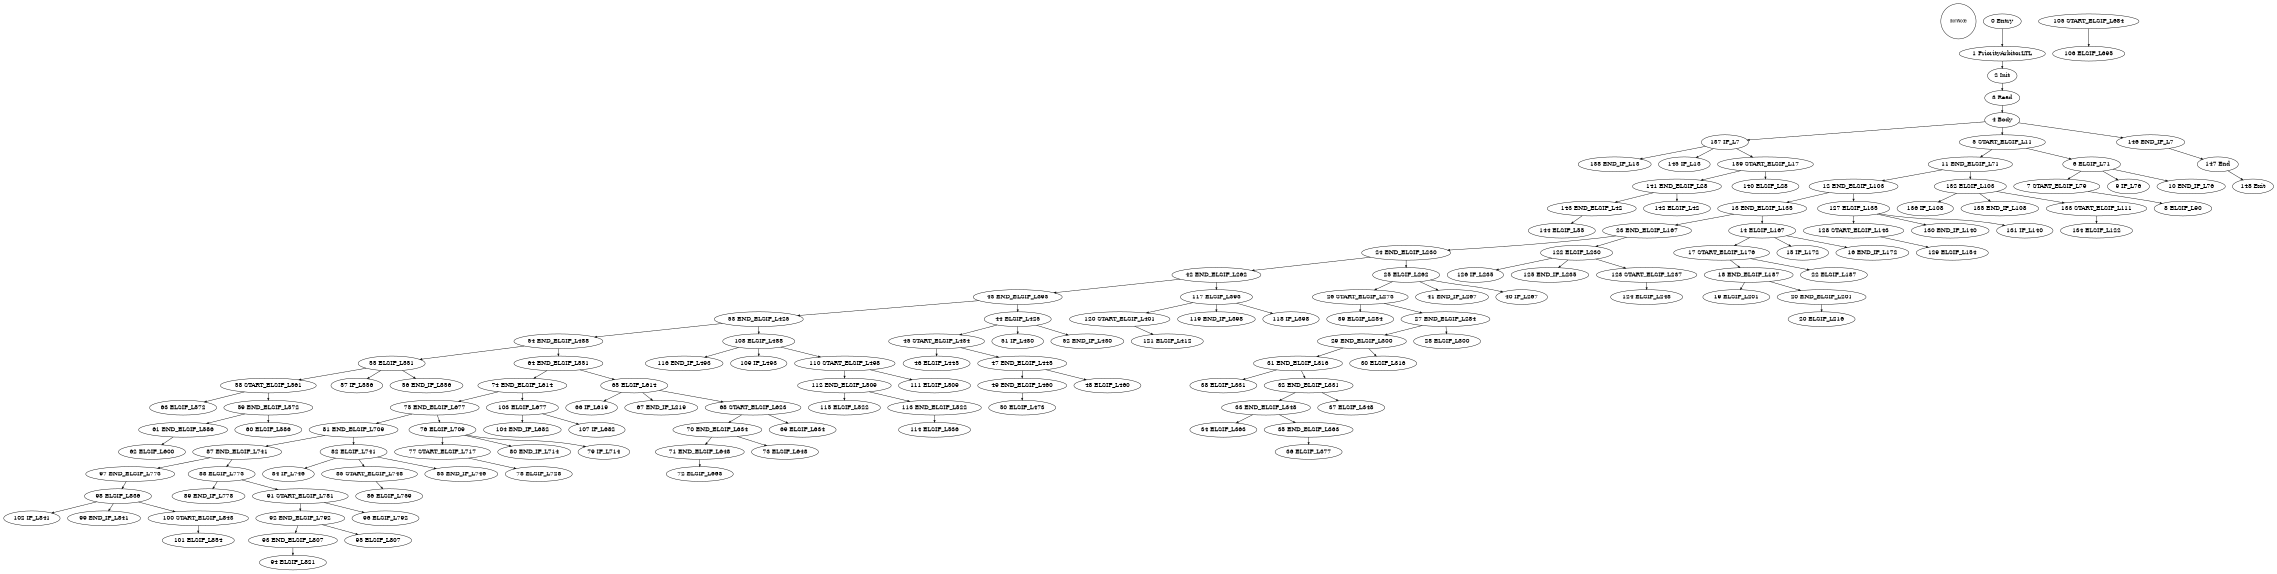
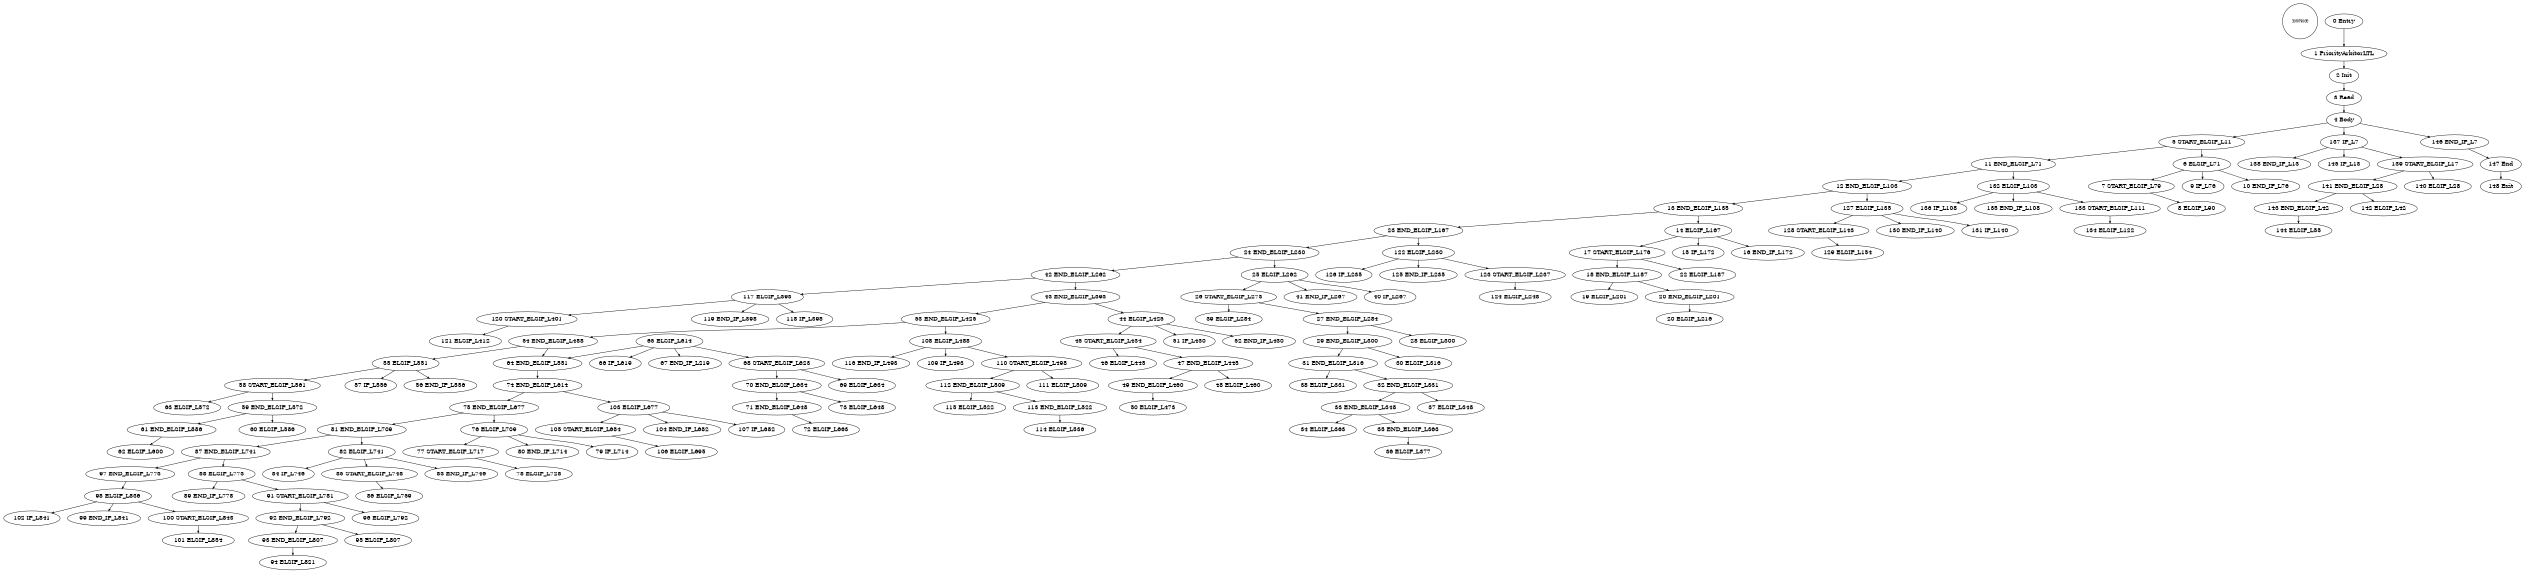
edge "64 END_ELSIF_L551" -> "65 ELSIF_L614": reversed
edge "103 ELSIF_L677" -> "105 START_ELSIF_L684": added
